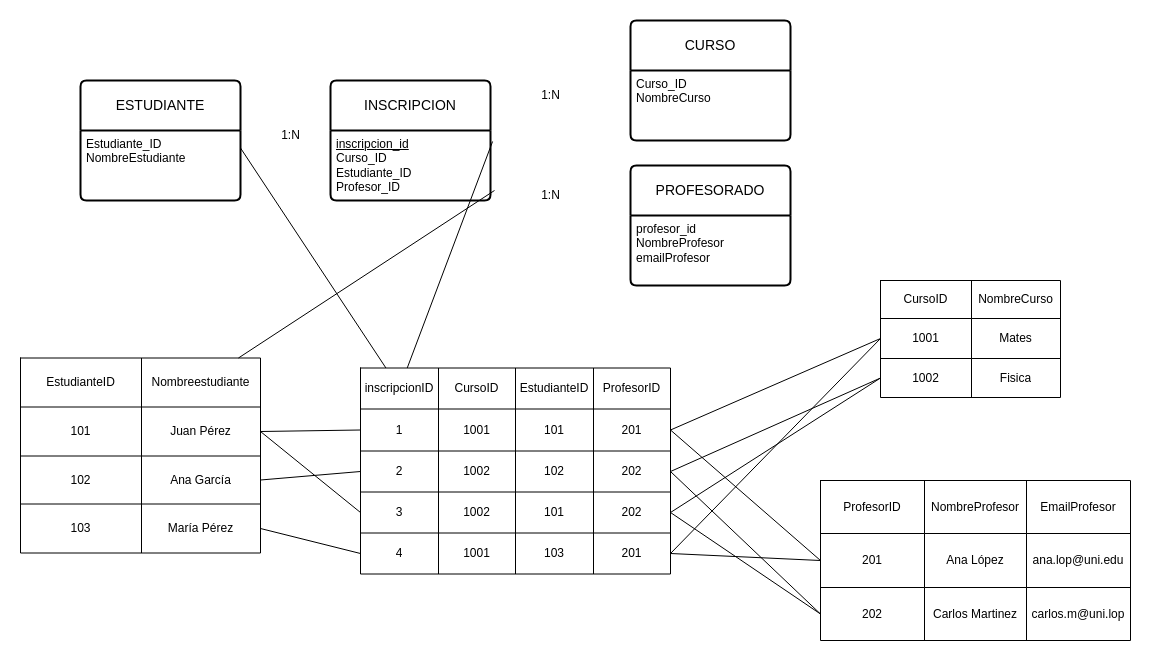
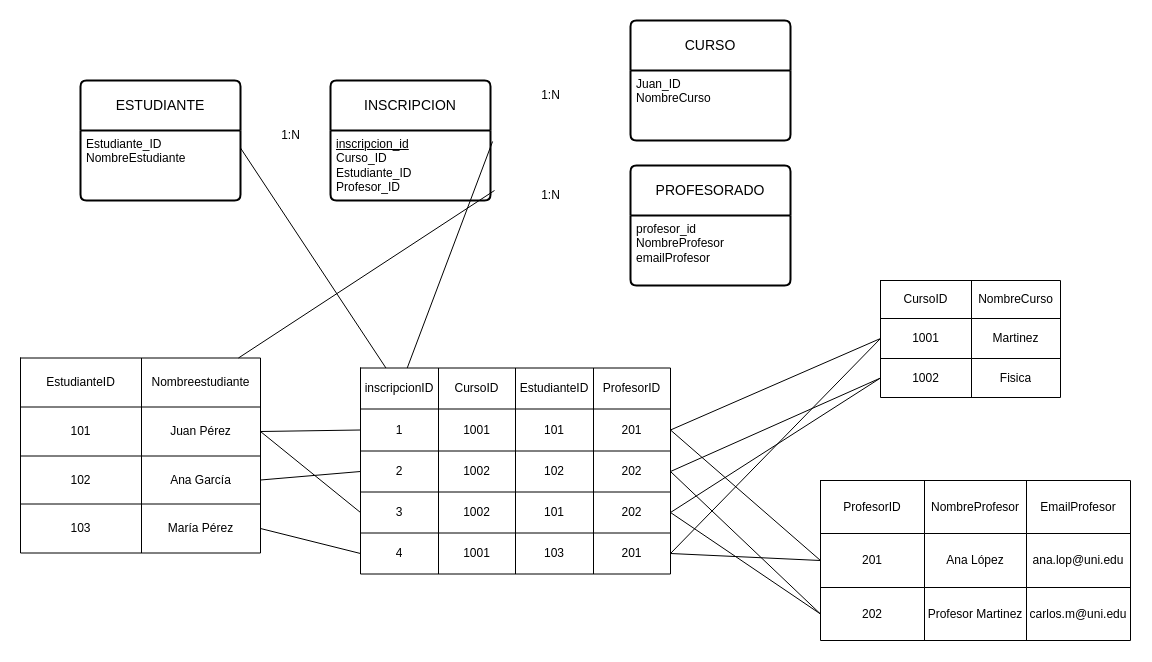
node "Curso_ID NombreCurso": label "Curso_ID NombreCurso" -> "Juan_ID NombreCurso"
node "Mates": label "Mates" -> "Martinez"
node "Carlos Martinez": label "Carlos Martinez" -> "Profesor Martinez"
node "carlos.m@uni.lop": label "carlos.m@uni.lop" -> "carlos.m@uni.edu"
